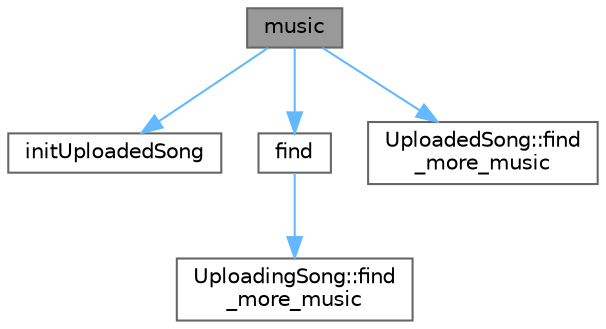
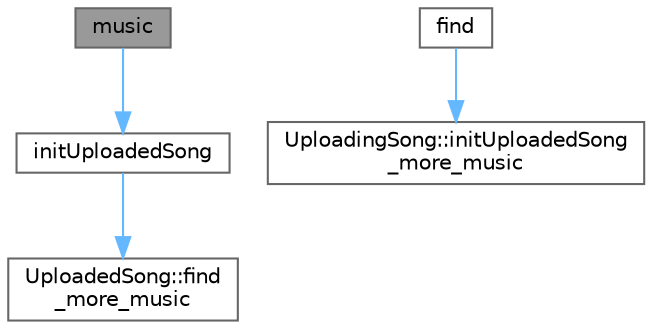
edge "music" -> "UploadedSong::find _more_music": now "initUploadedSong" -> "UploadedSong::find _more_music"
edge "music" -> "find": removed
node "UploadingSong::find _more_music": label "UploadingSong::find _more_music" -> "UploadingSong::initUploadedSong _more_music"
